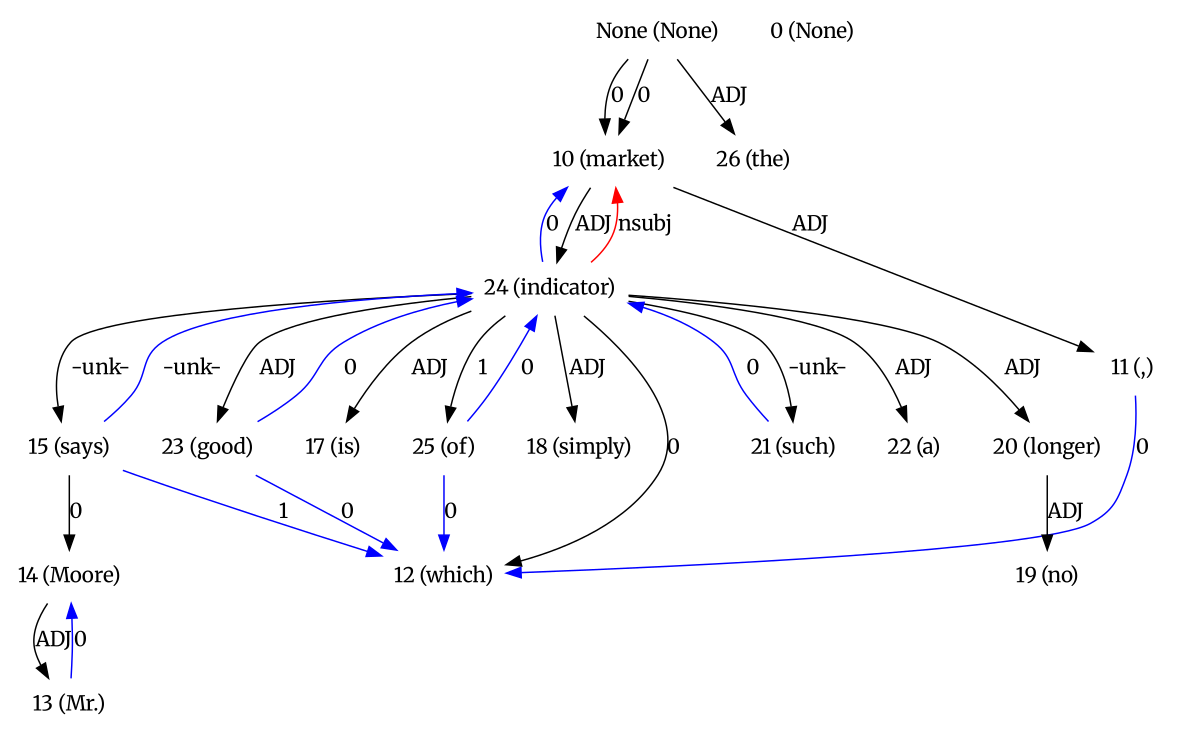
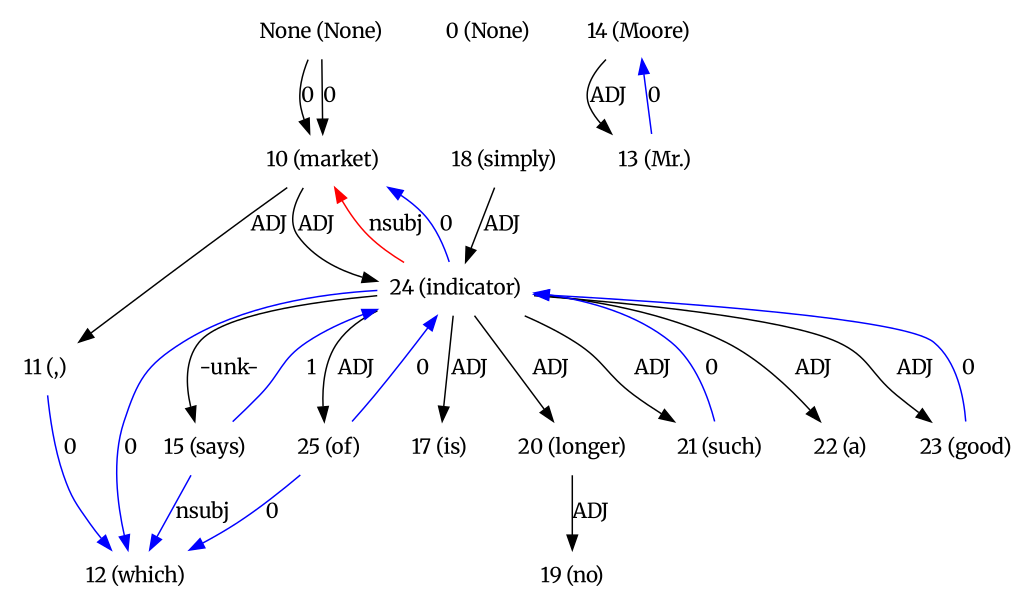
node "26 (the)": removed
edge "24 (indicator)" -> "18 (simply)": reversed
edge "15 (says)" -> "24 (indicator)": label "-unk-" -> "1"
edge "24 (indicator)" -> "25 (of)": label "1" -> "ADJ"
edge "24 (indicator)" -> "21 (such)": label "-unk-" -> "ADJ"
edge "24 (indicator)" -> "12 (which)": color black -> blue
edge "15 (says)" -> "14 (Moore)": removed, label "0"
edge "23 (good)" -> "12 (which)": removed, label "0"
edge "15 (says)" -> "12 (which)": label "1" -> "nsubj"
